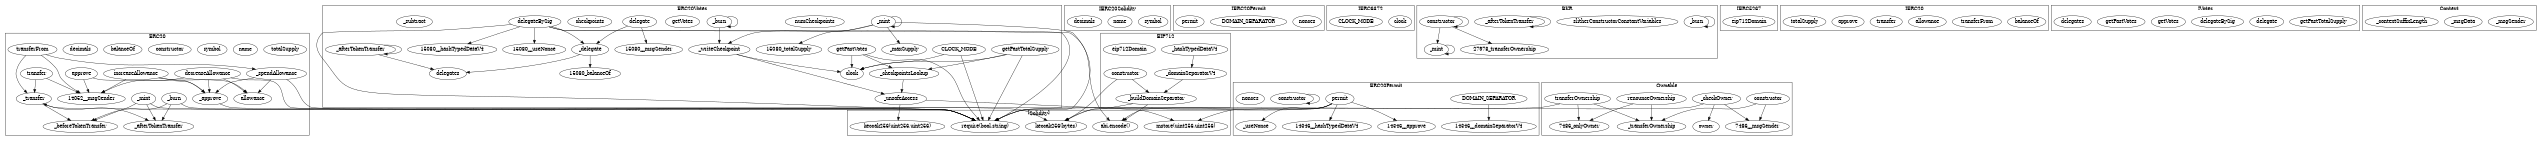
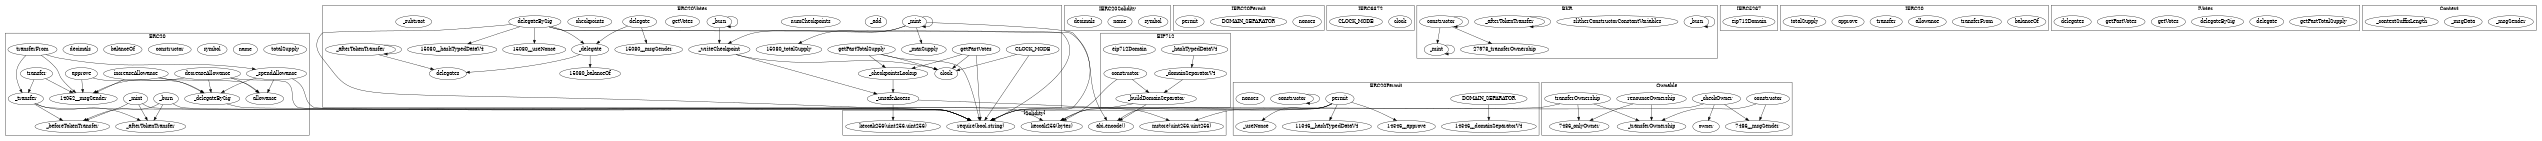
node "_add": added
node "_approve": label "_approve" -> "_delegateBySig"
edge "require(bool,string)" -> "_transfer": reversed
node "14346__hashTypedDataV4": label "14346__hashTypedDataV4" -> "11346__hashTypedDataV4"
